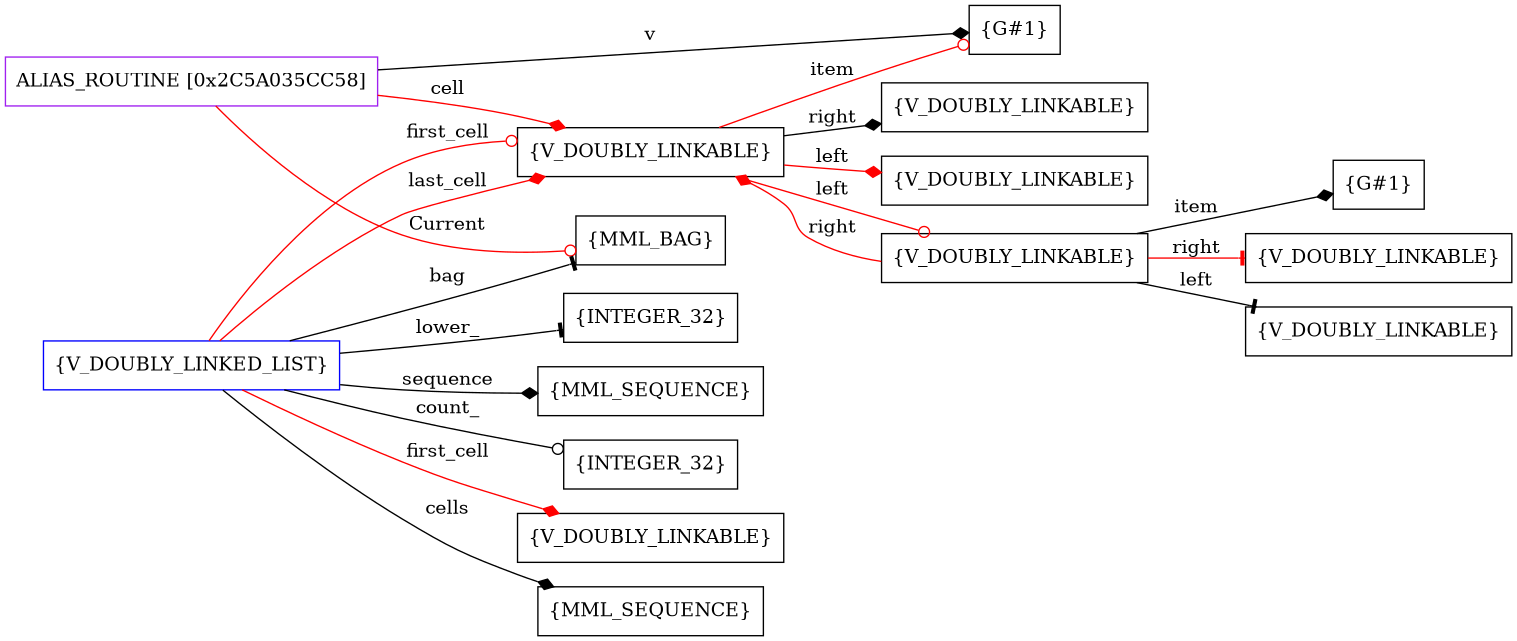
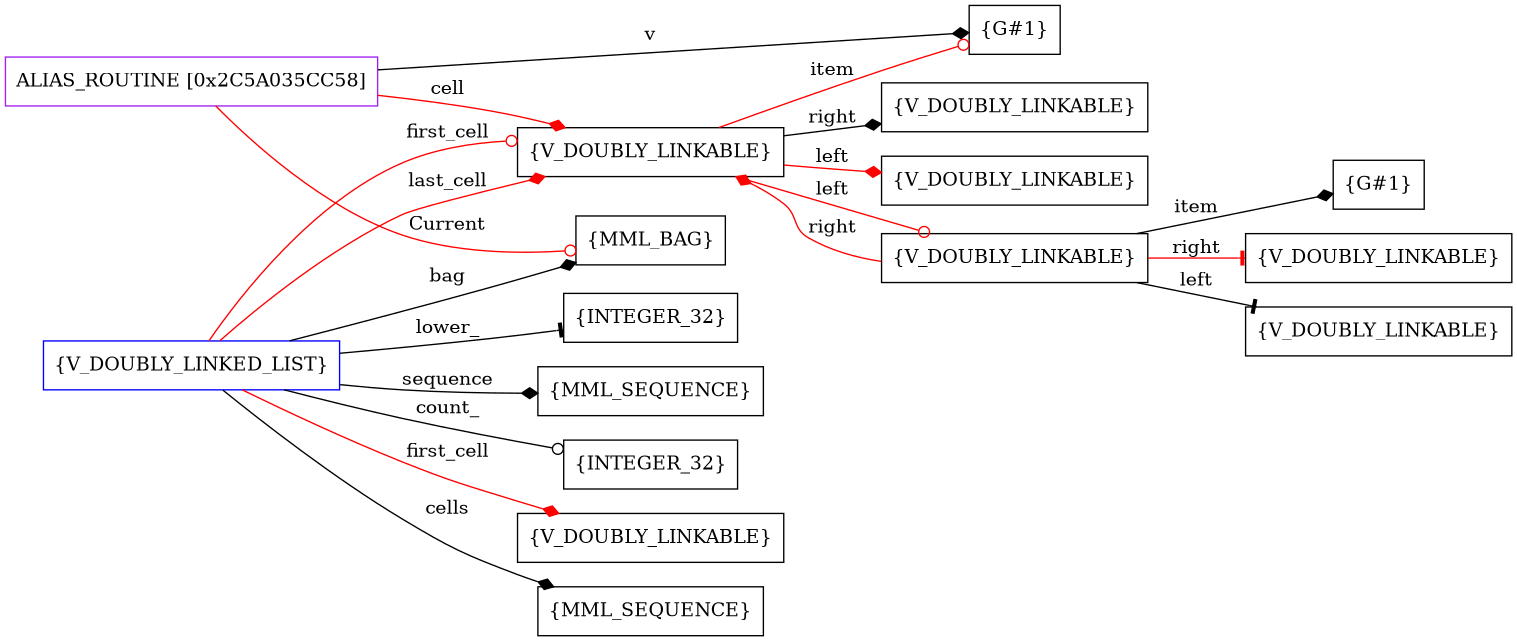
edge "{V_DOUBLY_LINKED_LIST}" -> "{MML_BAG}": arrowhead tee -> diamond
